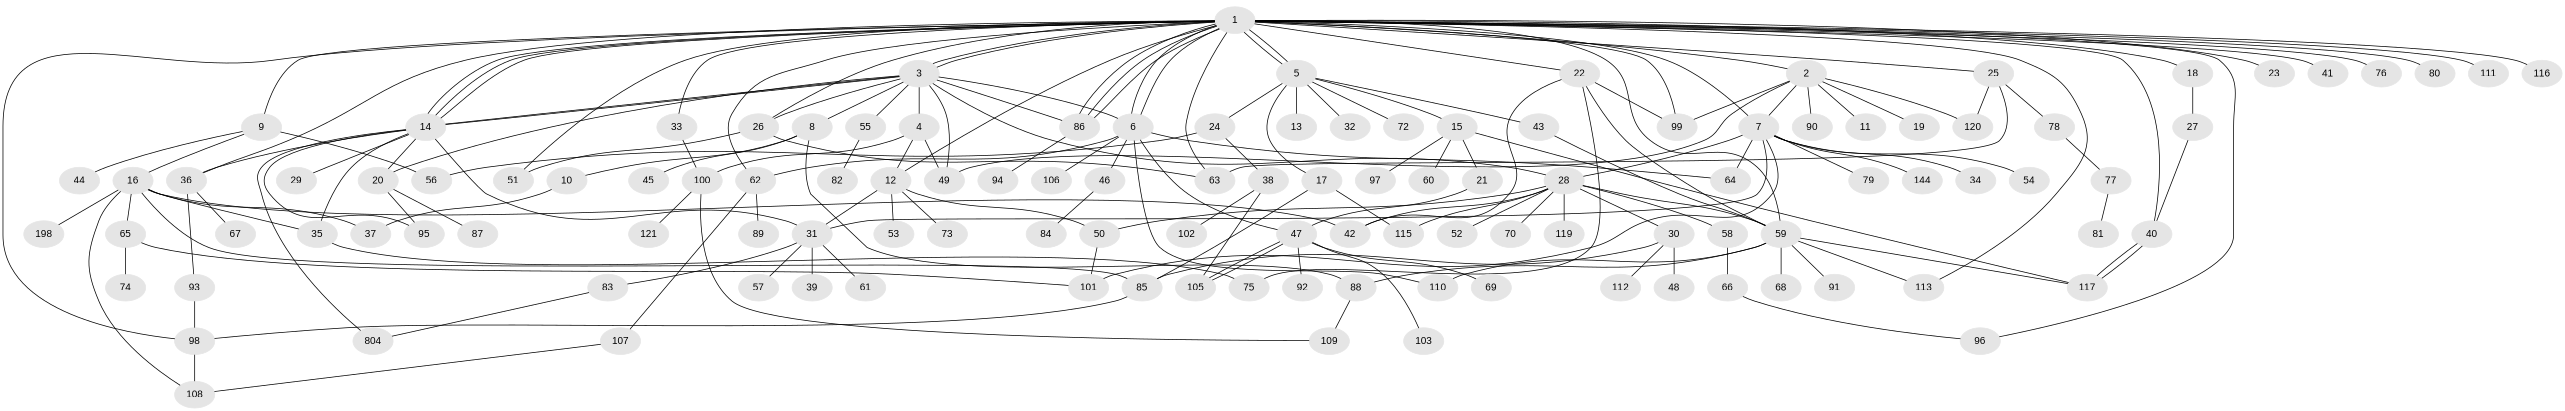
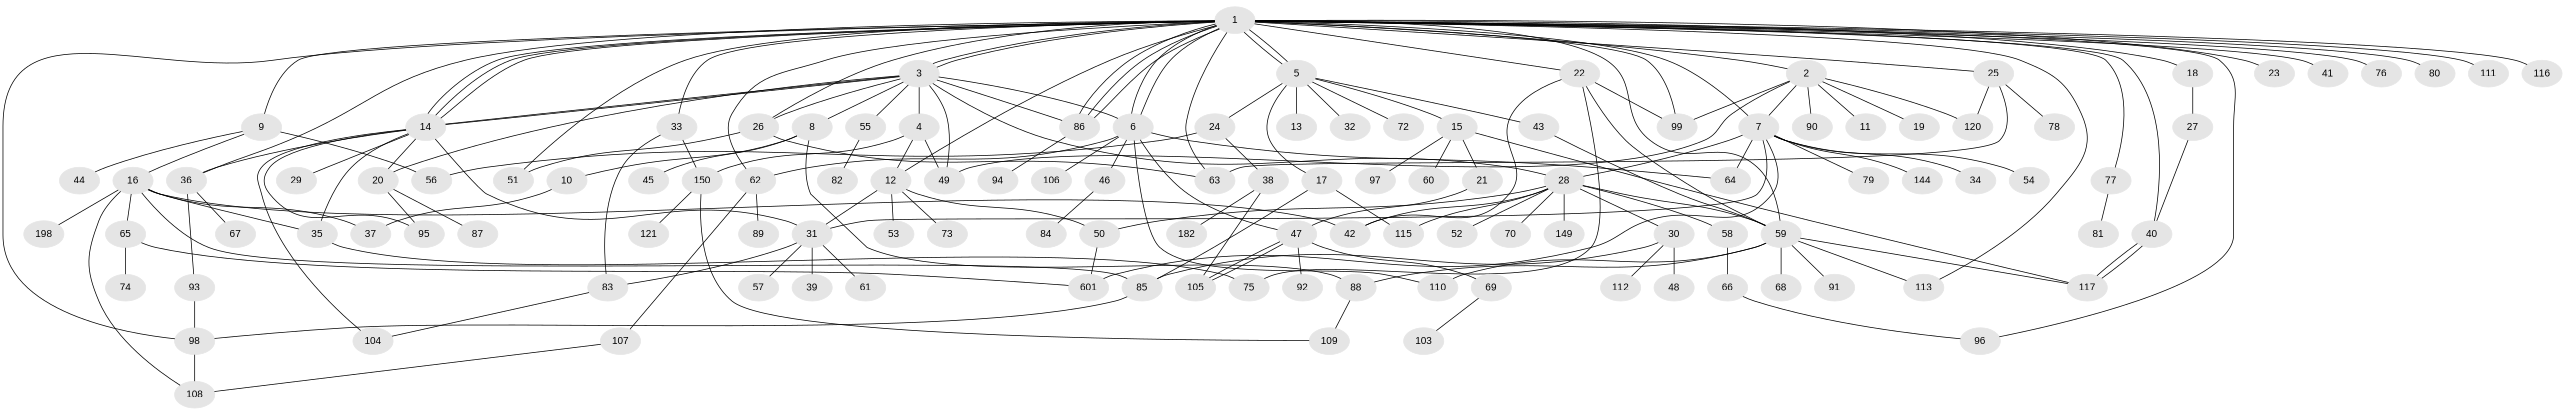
edge "78" -- "77": now "1" -- "77"
node "100": label "100" -> "150"
edge "33" -- "83": added
node "102": label "102" -> "182"
node "119": label "119" -> "149"
edge "47" -- "103": now "69" -- "103"
node "101": label "101" -> "601"
node "804": label "804" -> "104"
